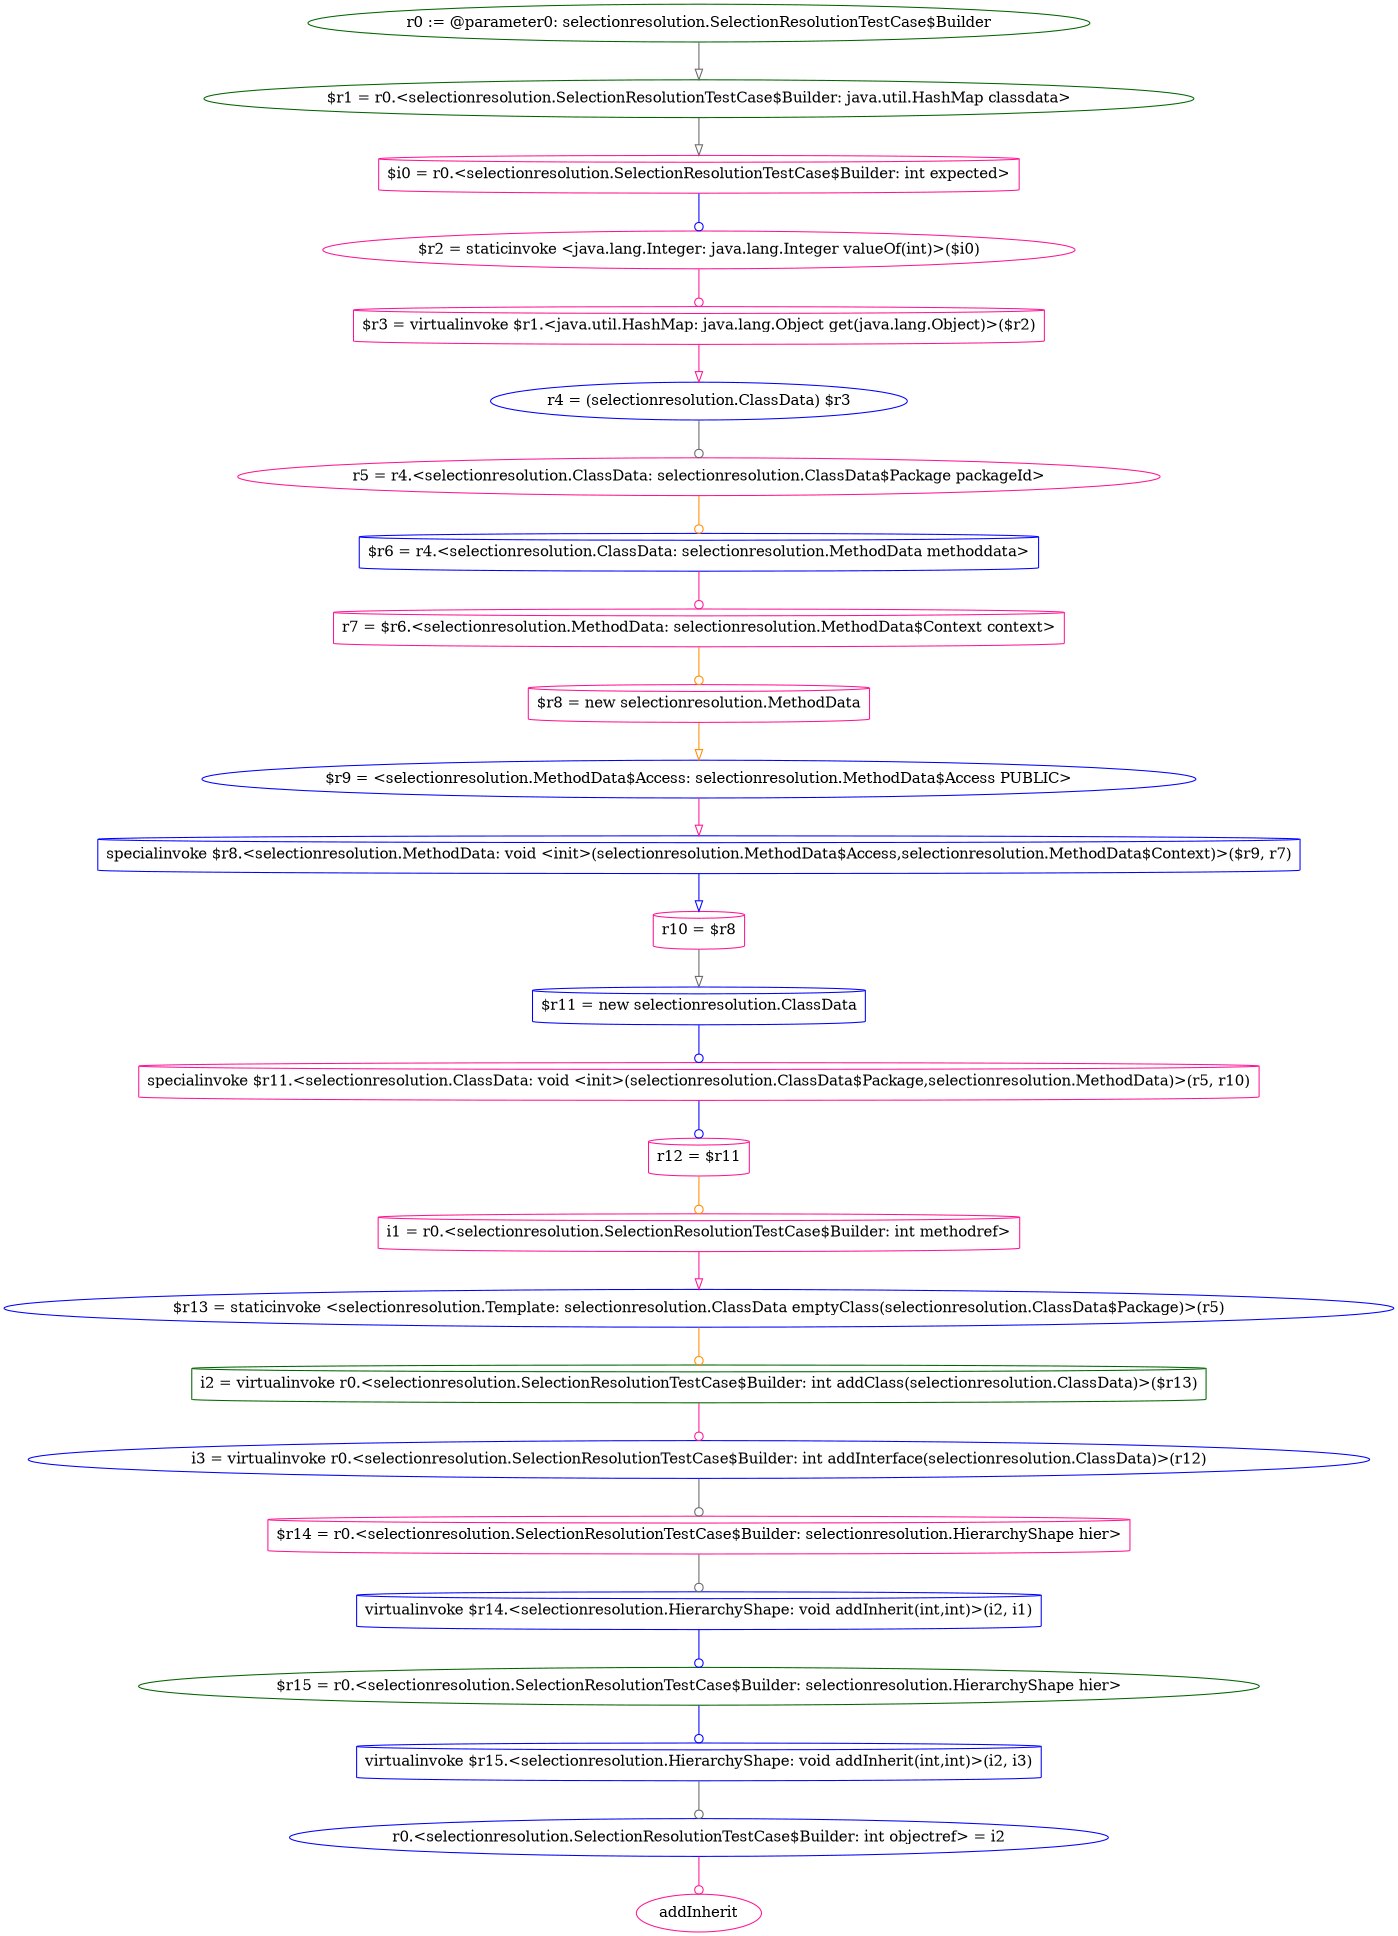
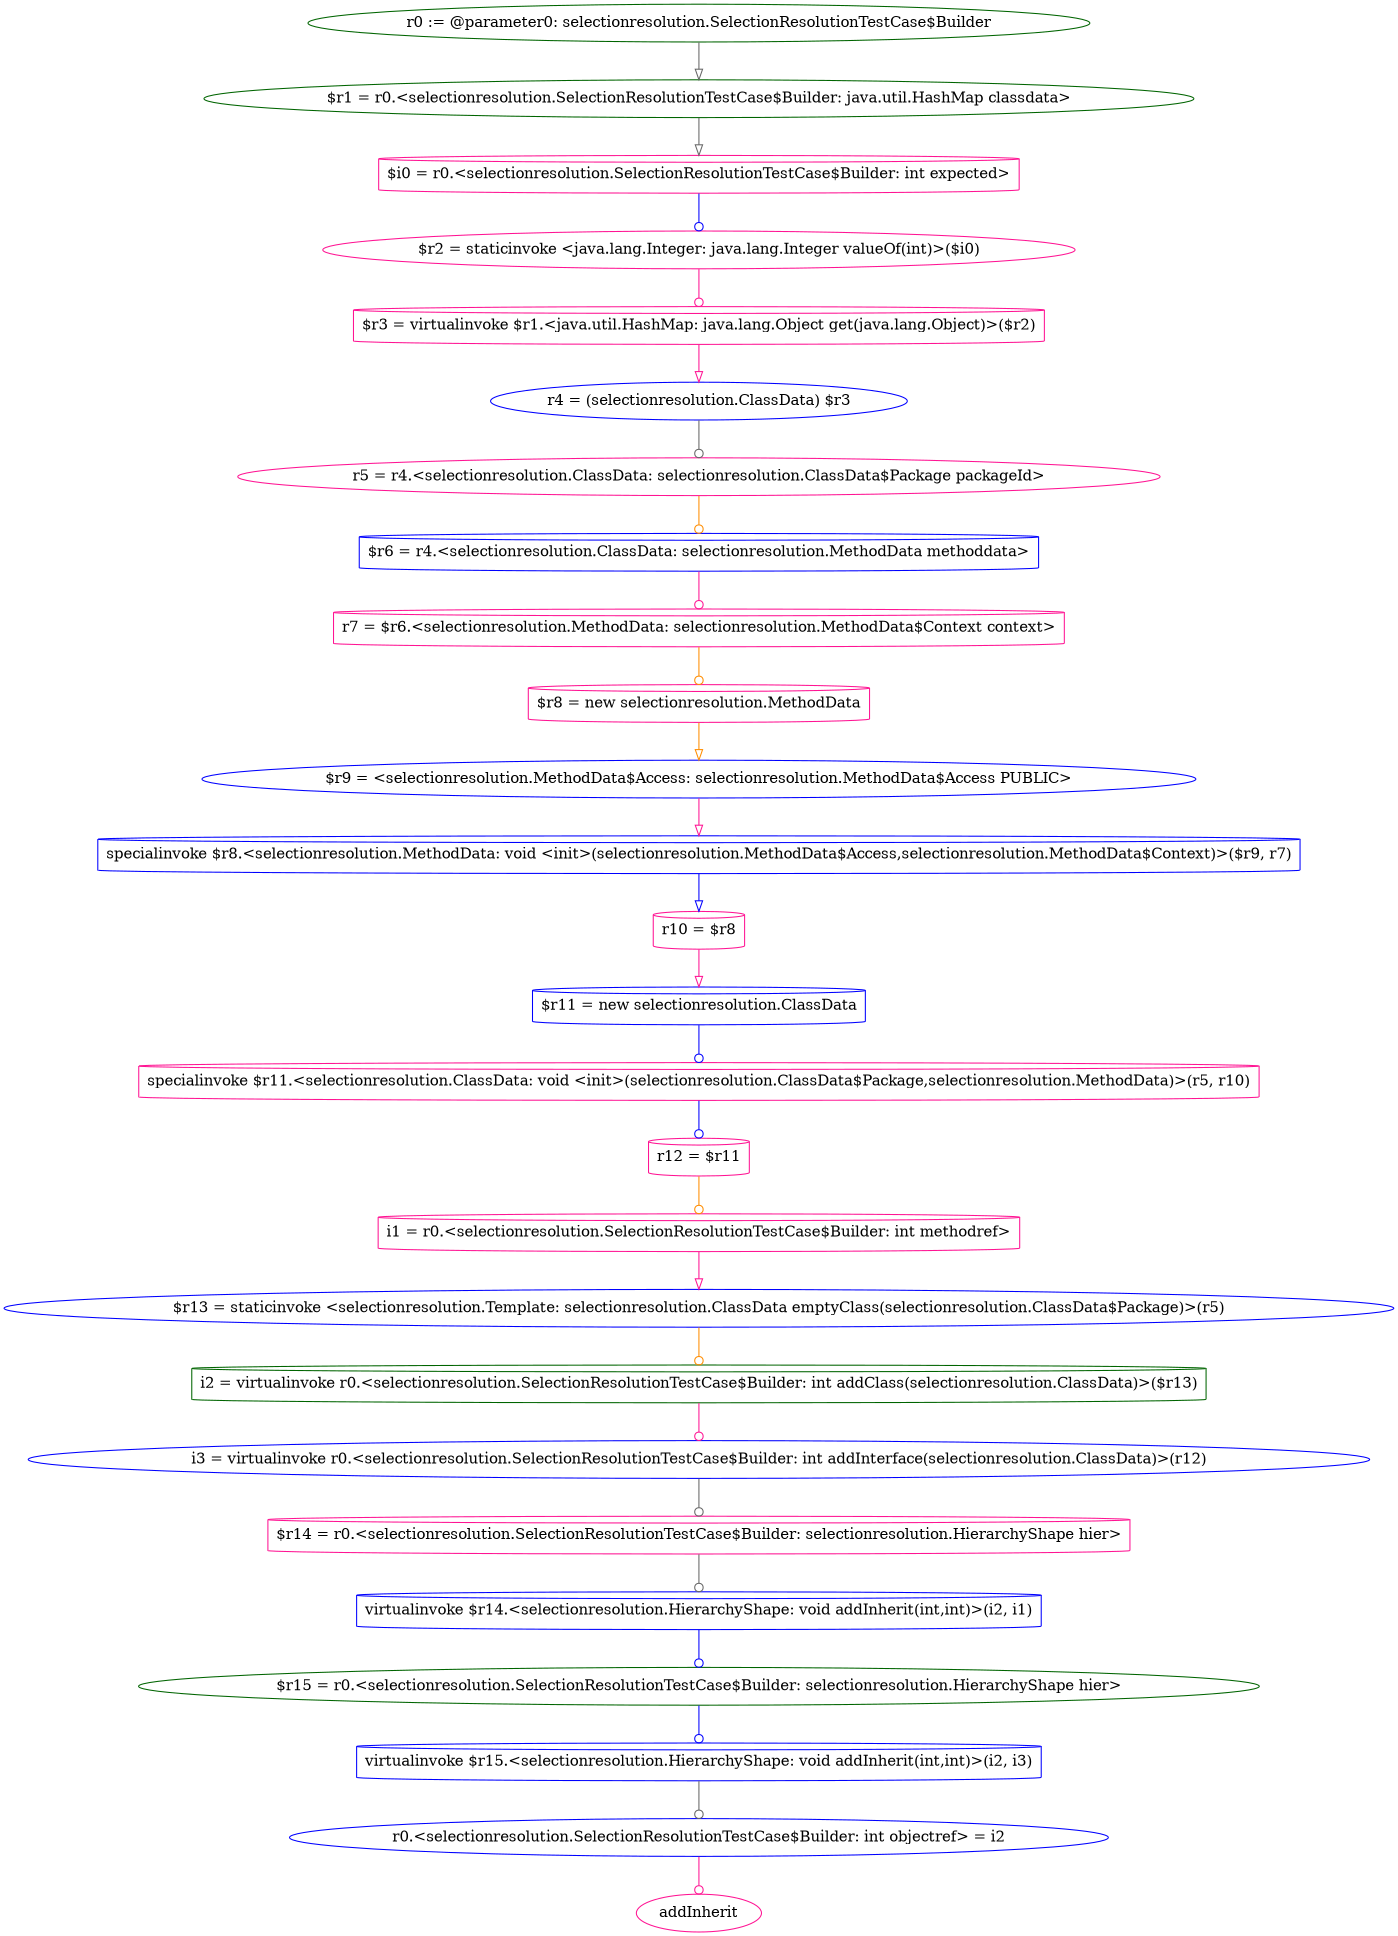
edge "r10 = $r8" -> "$r11 = new selectionresolution.ClassData": color gray40 -> deeppink
